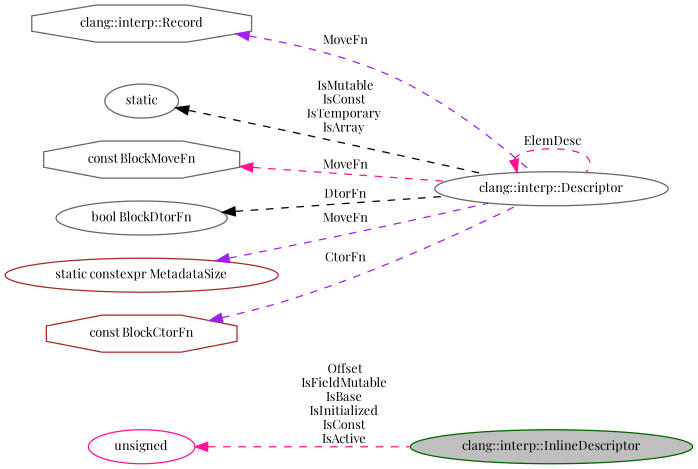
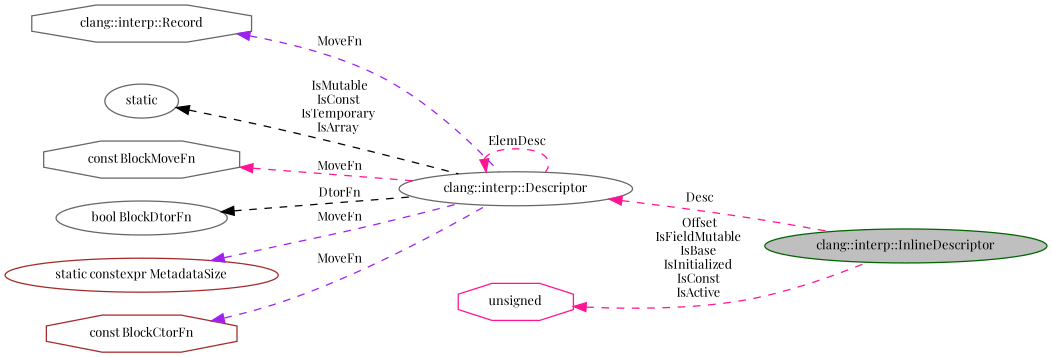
edge "clang::interp::InlineDescriptor" -> "clang::interp::Descriptor": added, label "Desc"
edge "clang::interp::Descriptor" -> "const BlockCtorFn": label " CtorFn" -> " MoveFn"
node "unsigned": shape ellipse -> octagon
